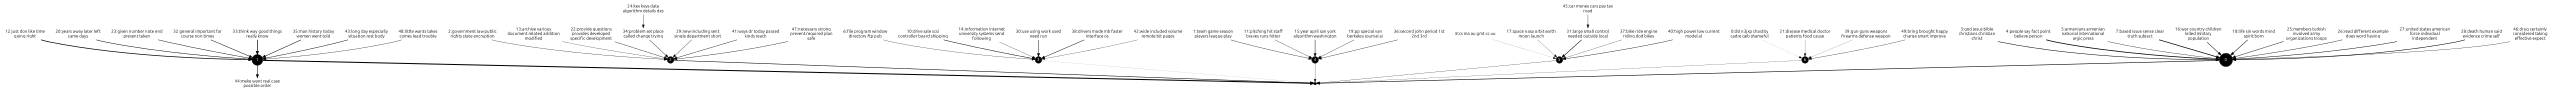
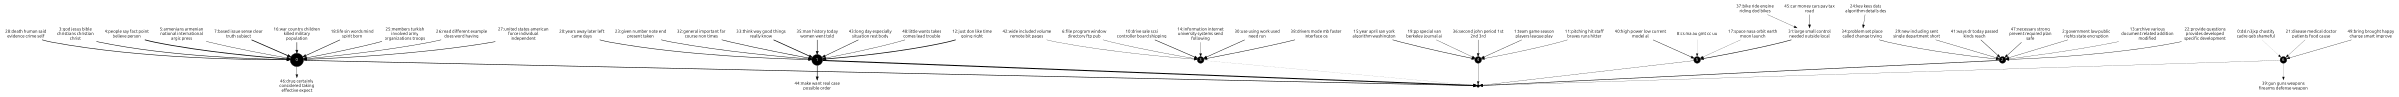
edge "37:bike ride engine riding dod bikes" -> "5": now "37:bike ride engine riding dod bikes" -> "31:large small control needed outside local"
edge "39:gun guns weapons firearms defense weapon" -> "6": reversed
edge "46:drug certainly considered taking effective expect" -> "0": reversed
